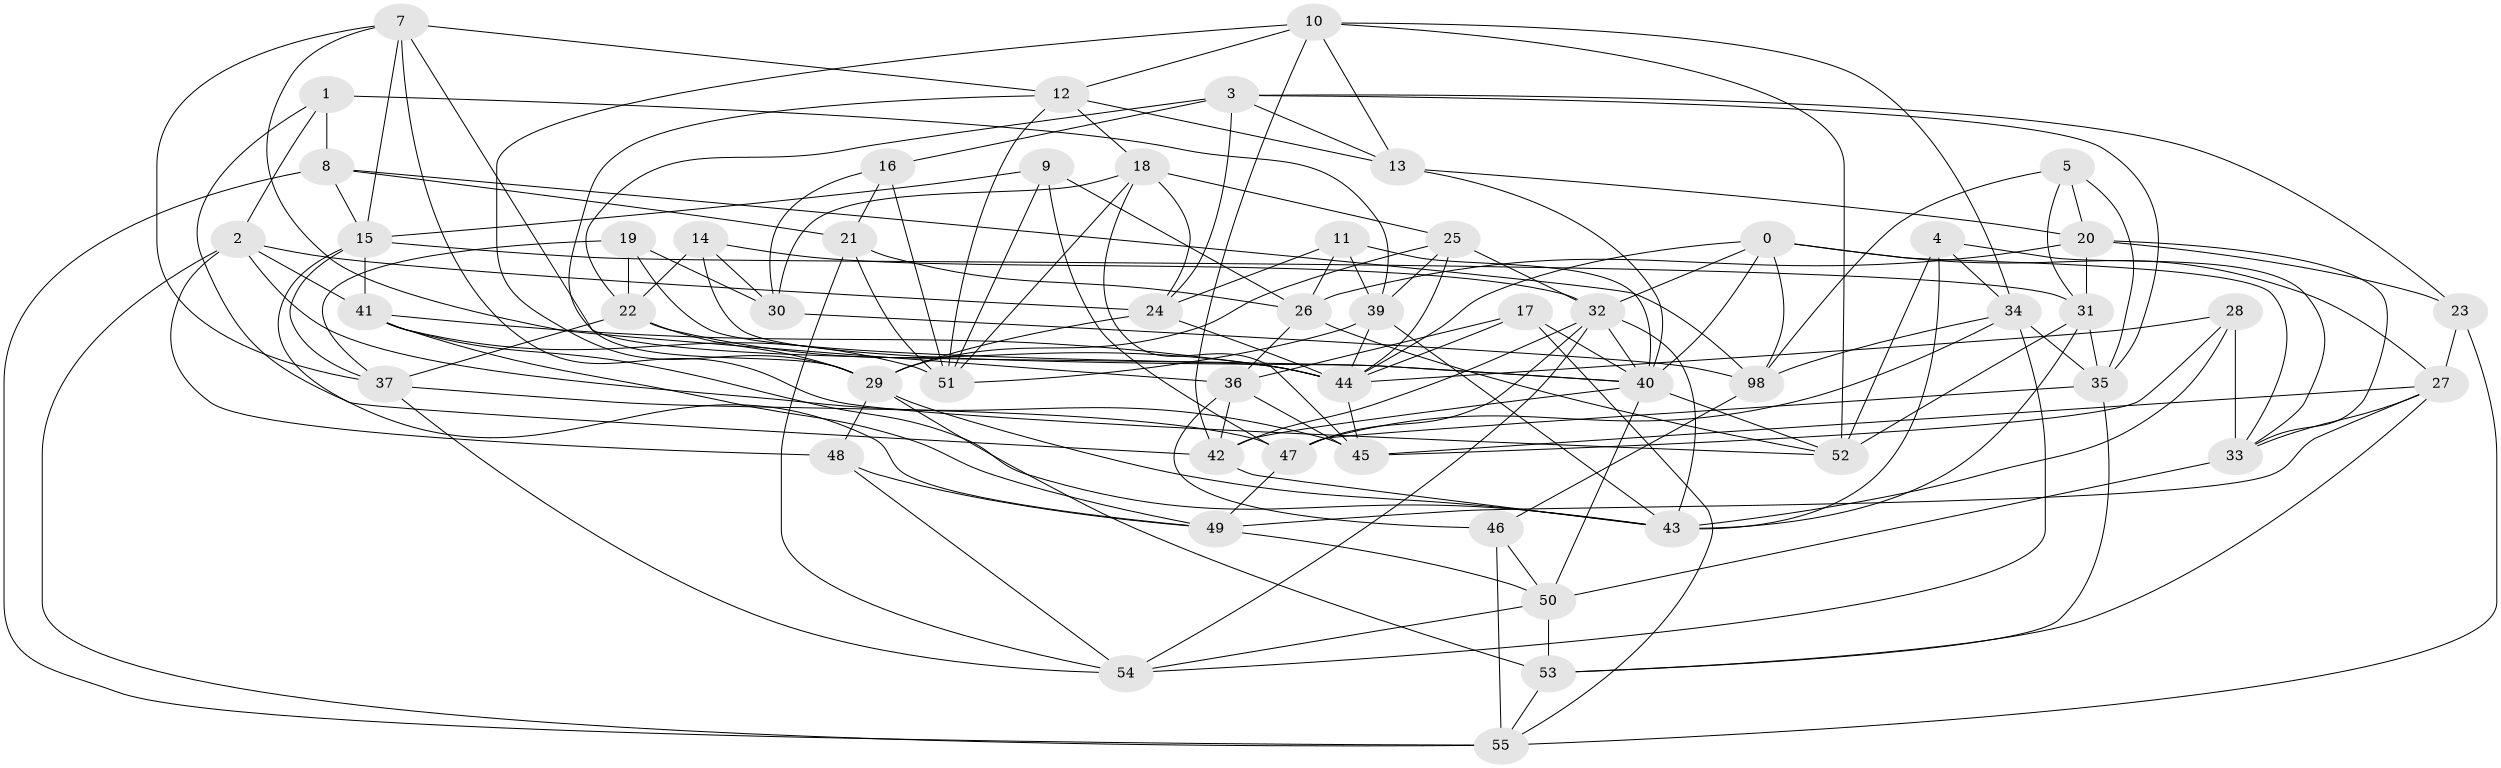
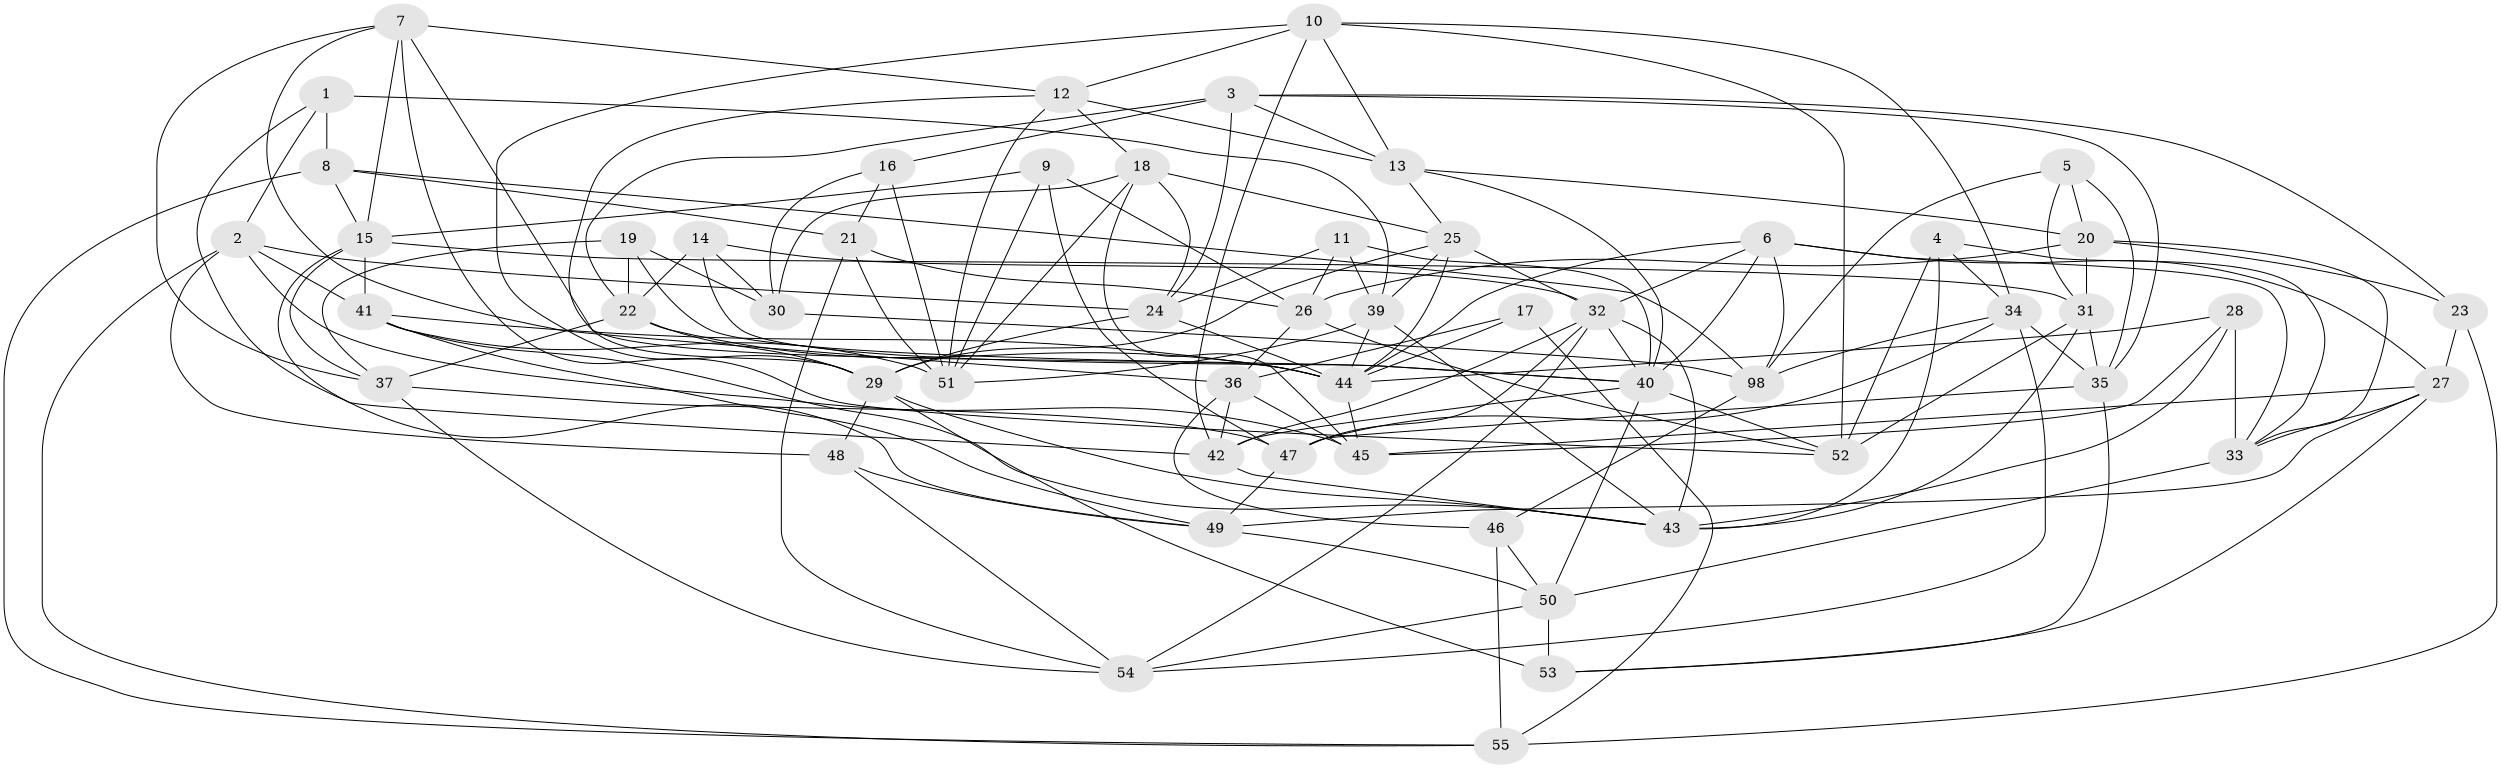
edge "13" -- "25": added
node "0": label "0" -> "6"
edge "17" -- "40": removed
edge "53" -- "55": removed
